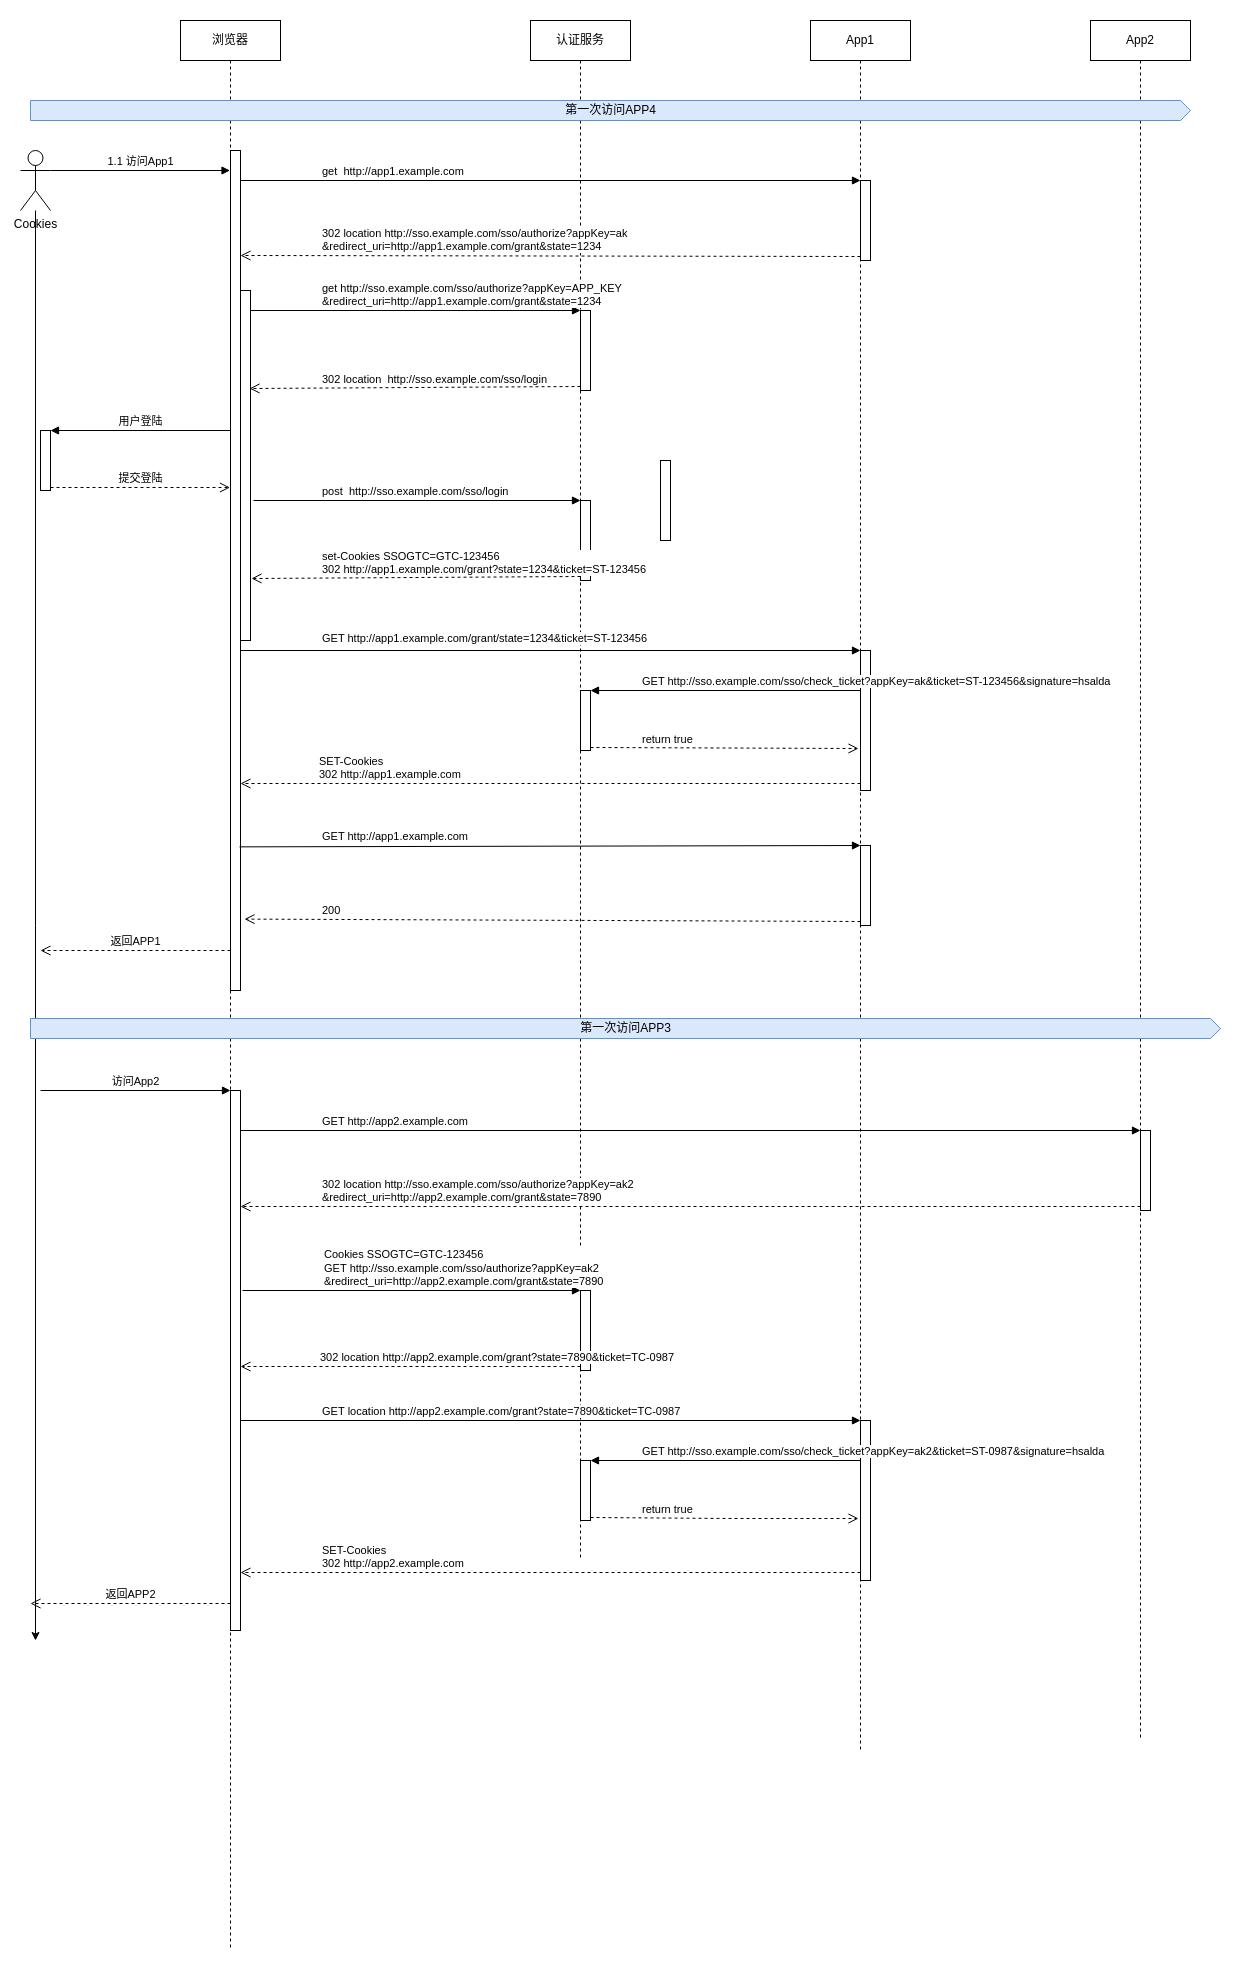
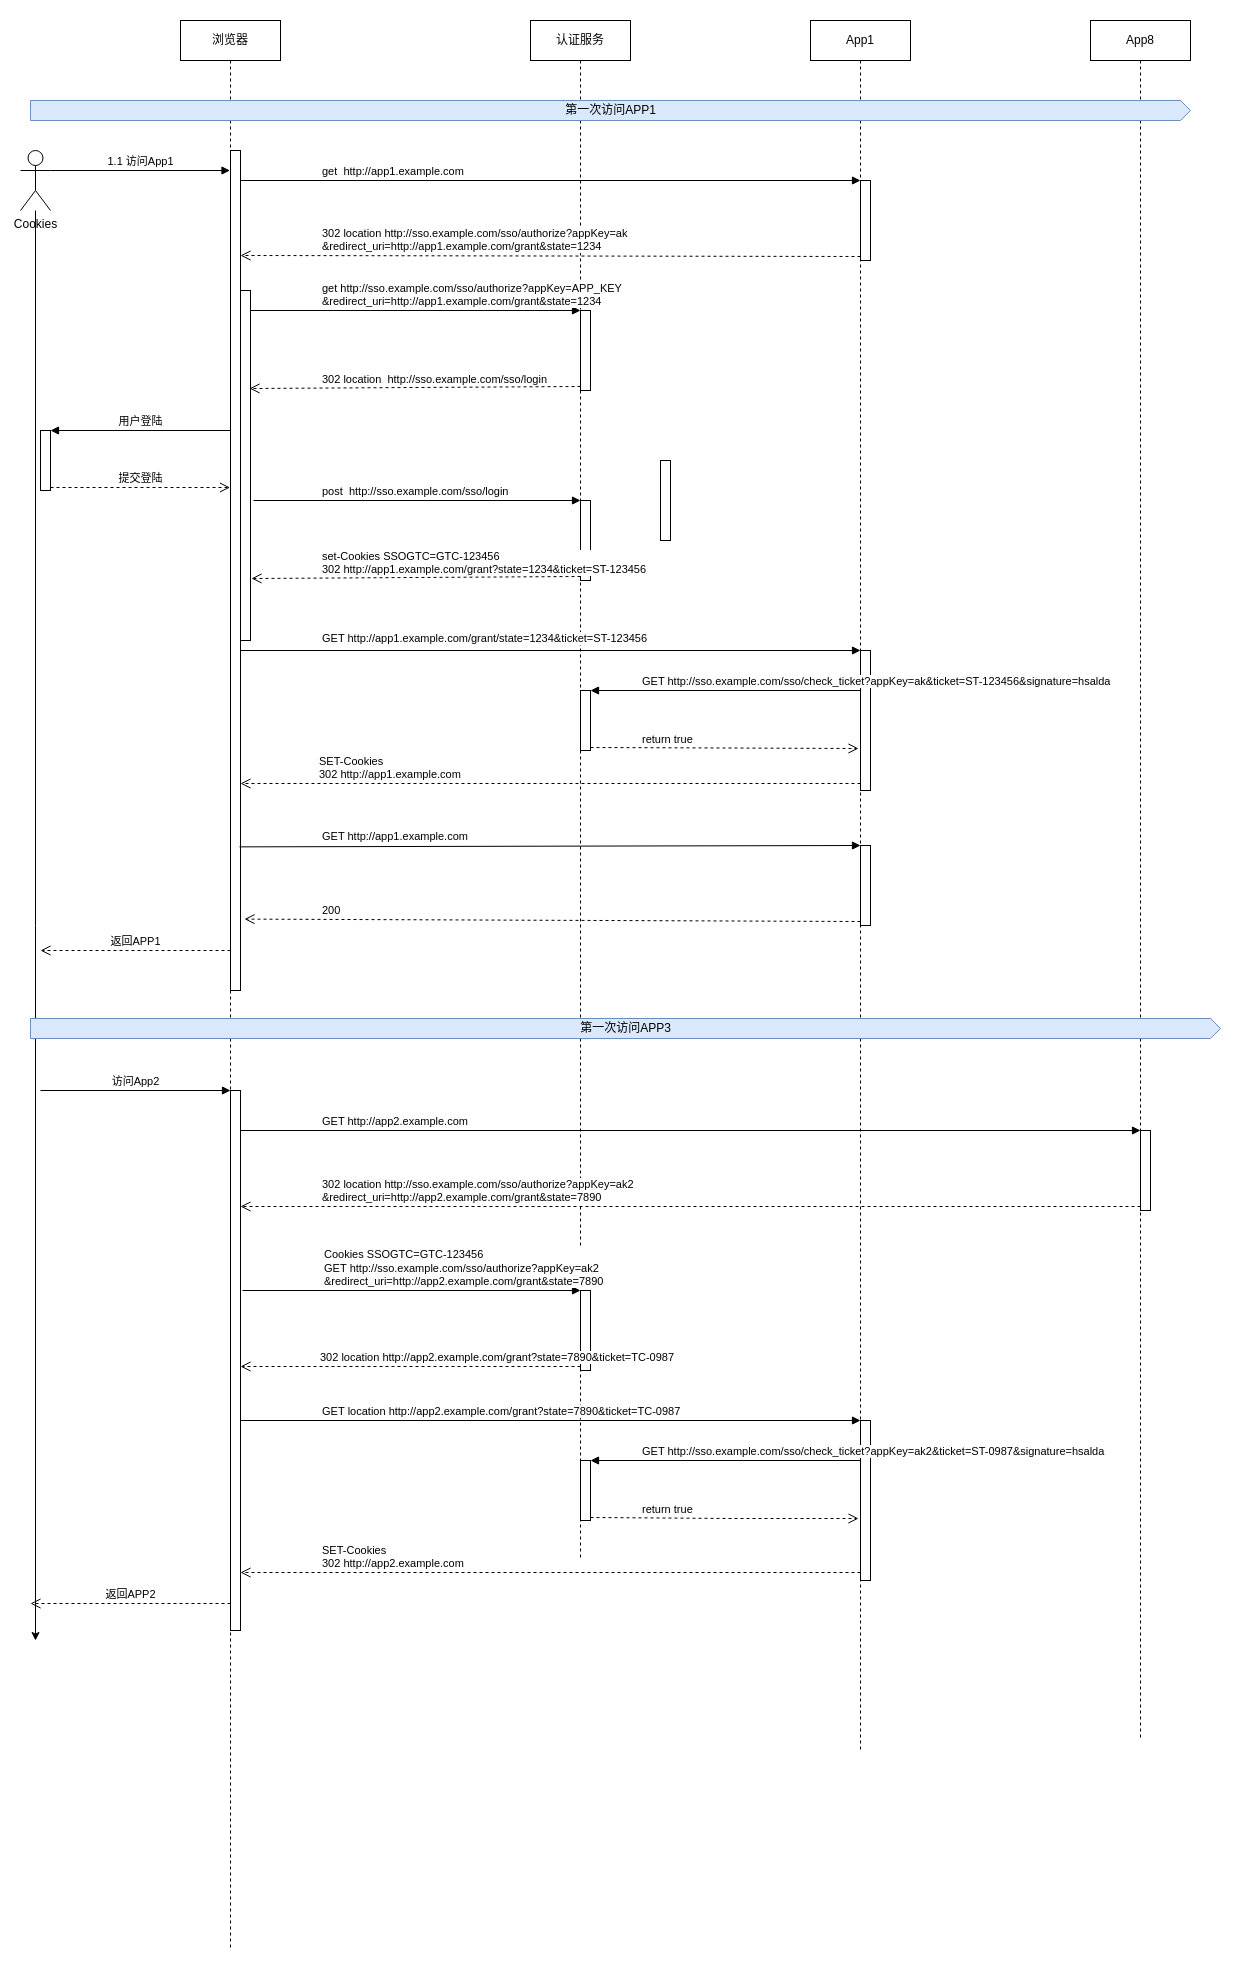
node "App2": label "App2" -> "App8"
node "第一次访问APP4": label "第一次访问APP4" -> "第一次访问APP1"
